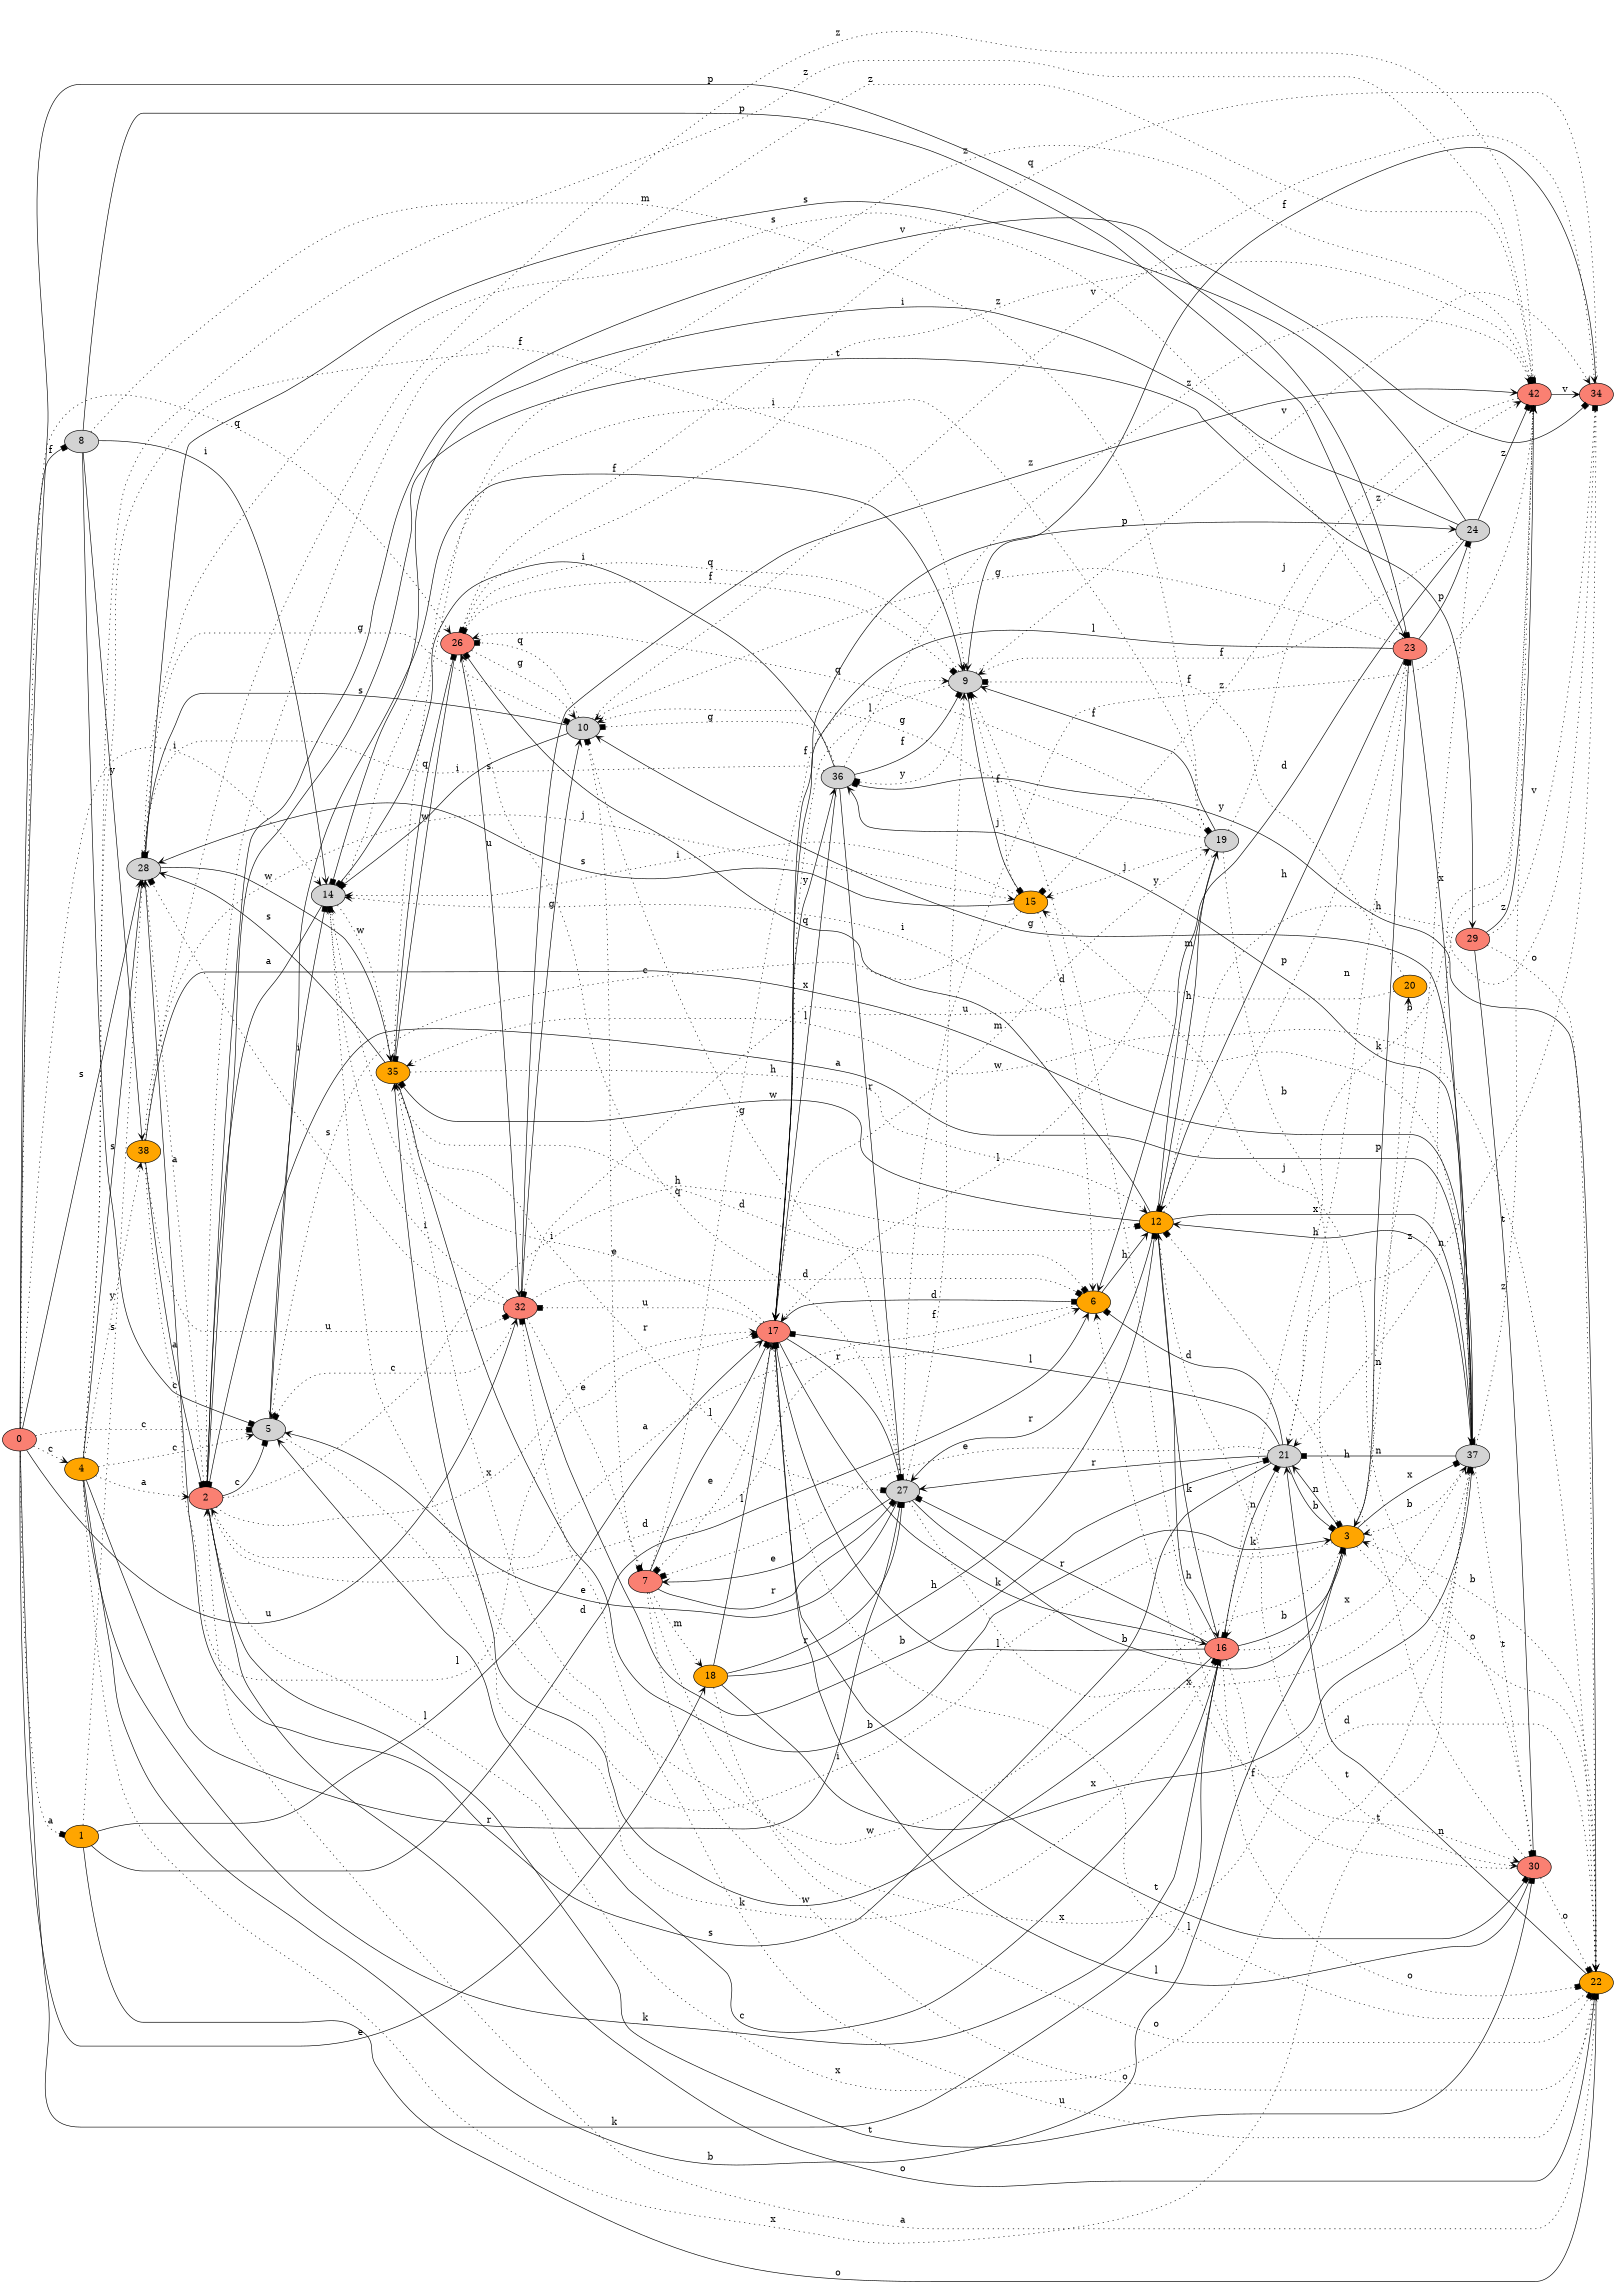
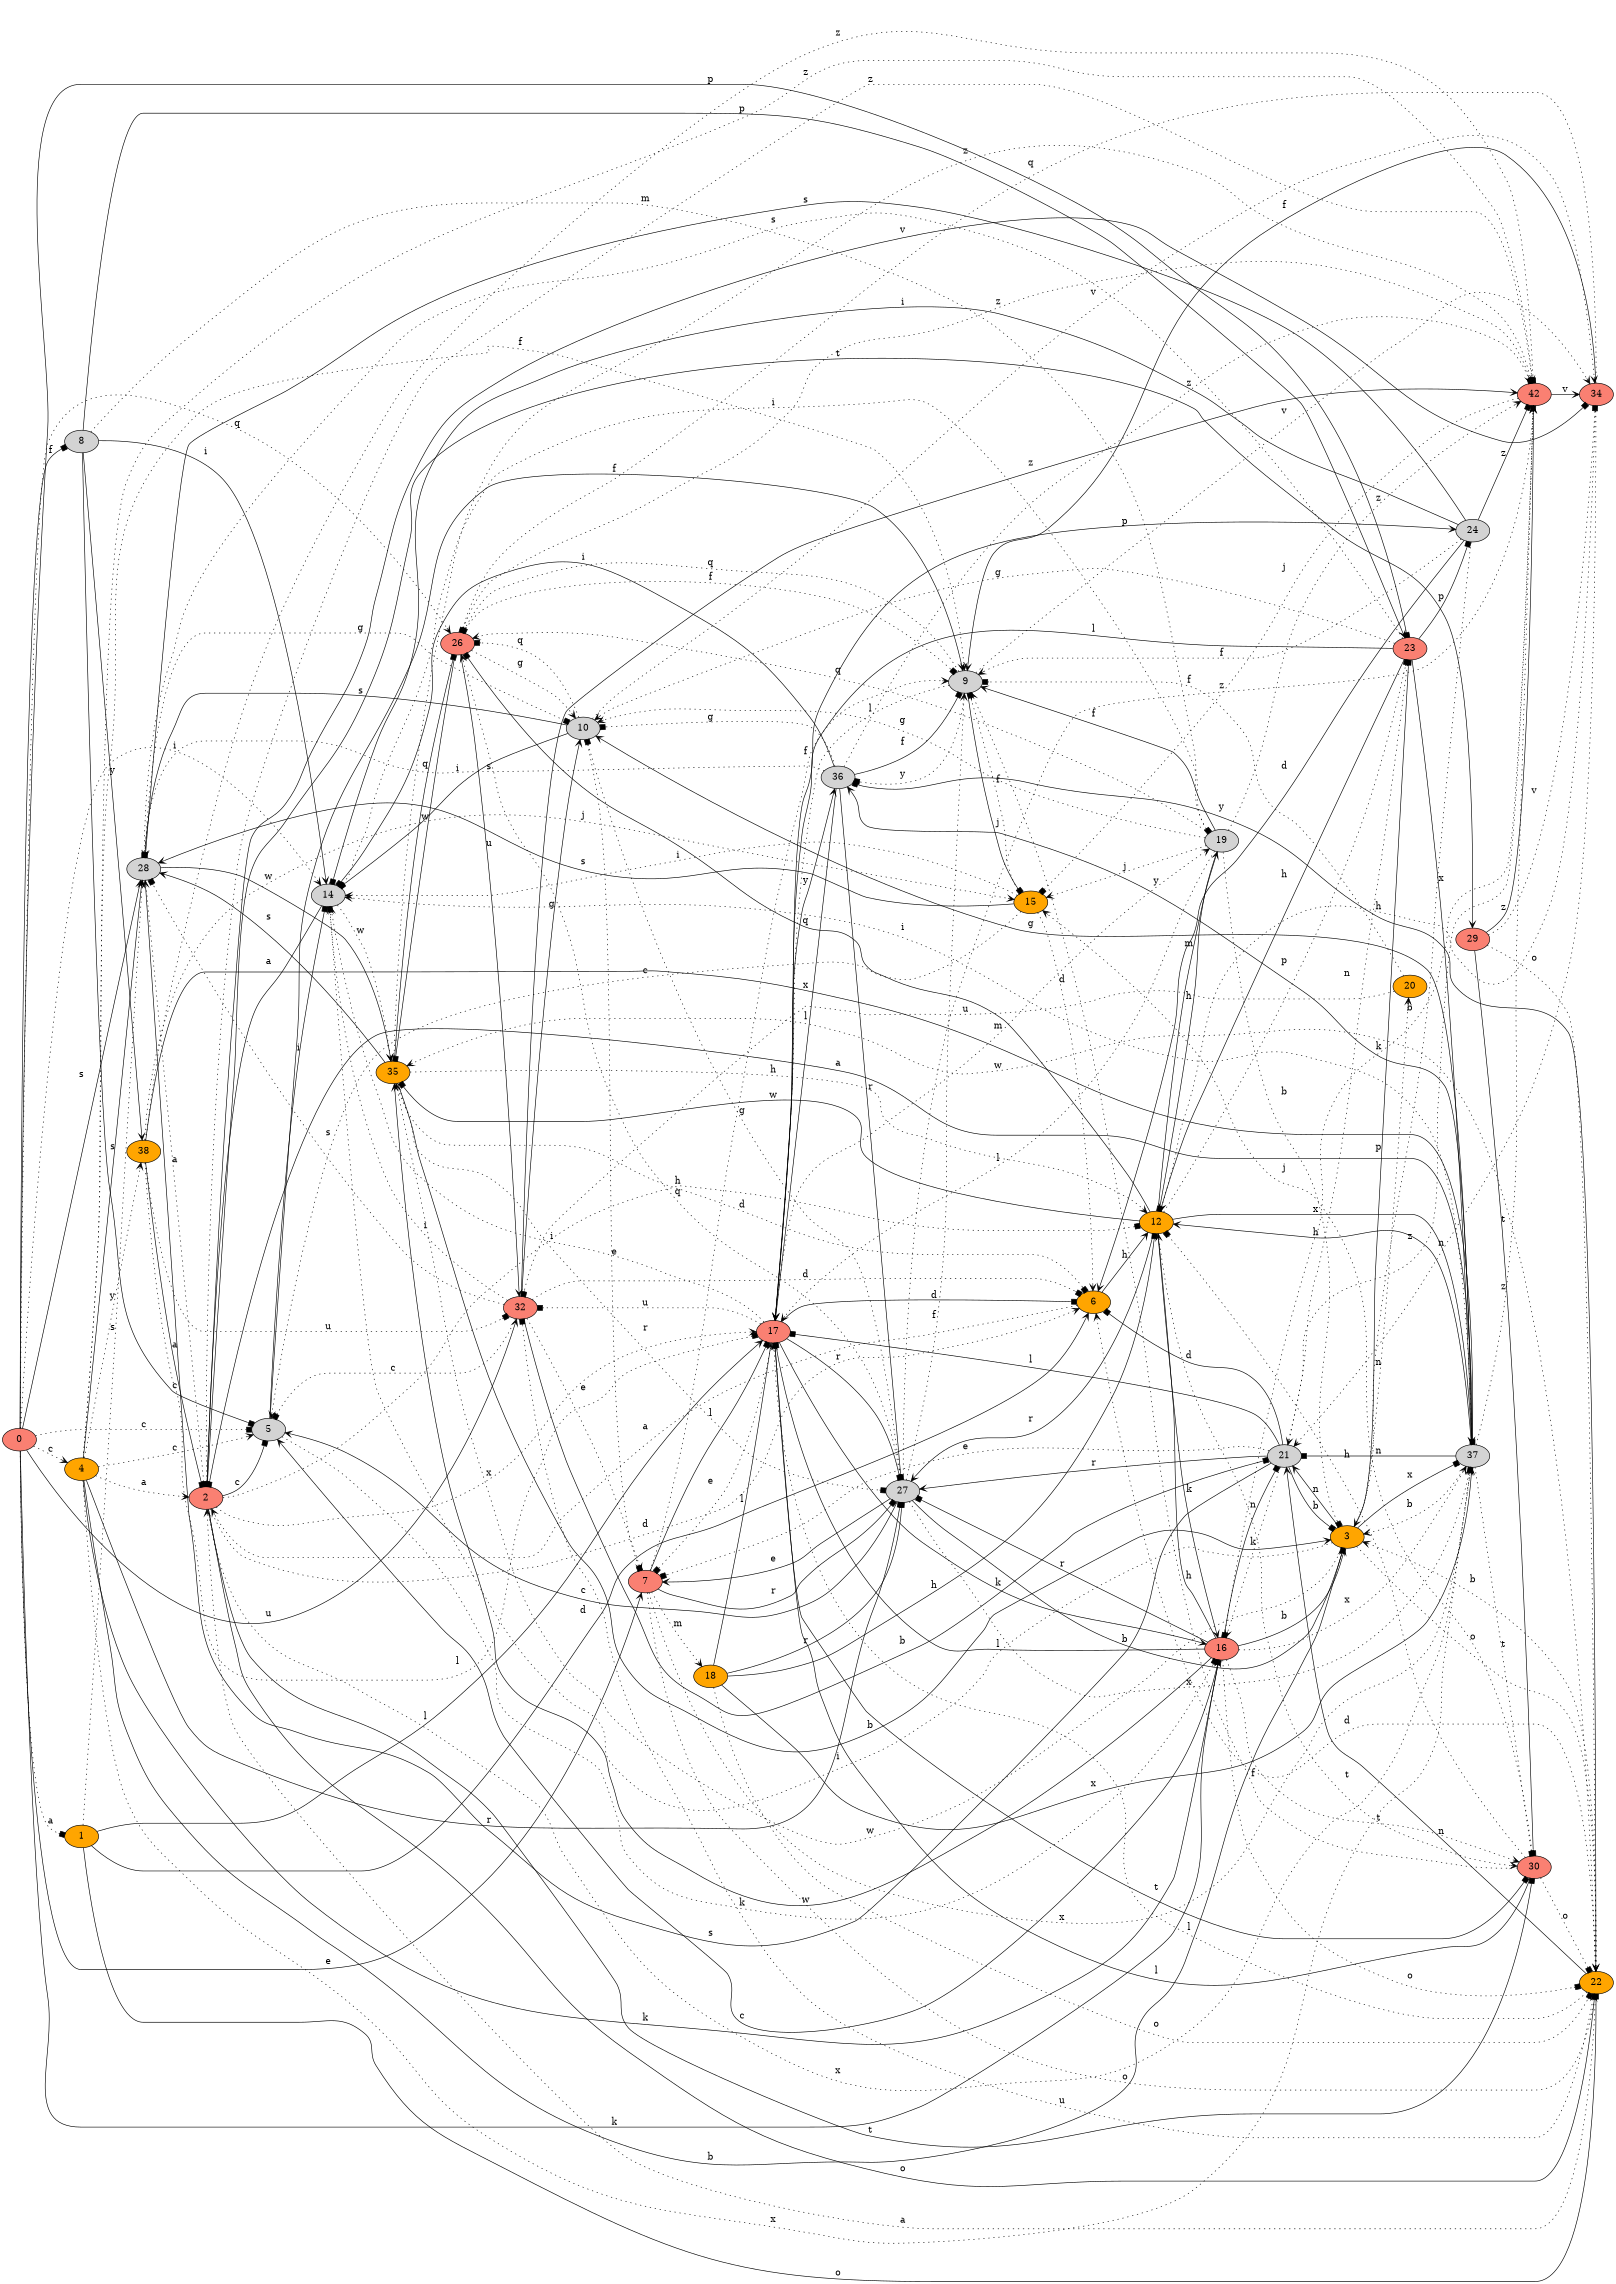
edge "19" -> "14": arrowhead vee -> box
edge "27" -> "5": label "e" -> "c"
edge "0" -> "18": now "0" -> "7"
